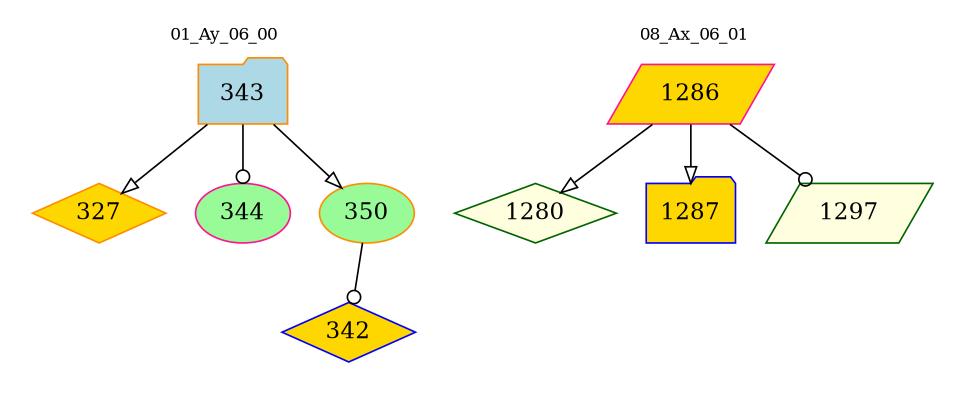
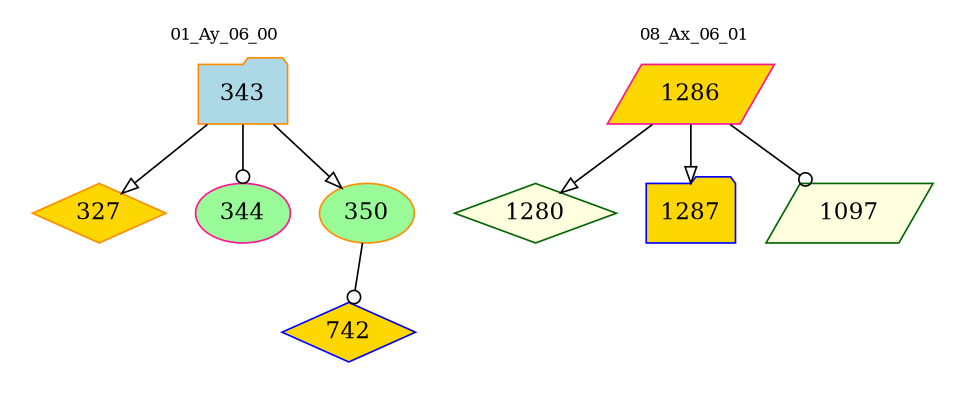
node "1297": label "1297" -> "1097"
node "342": label "342" -> "742"
